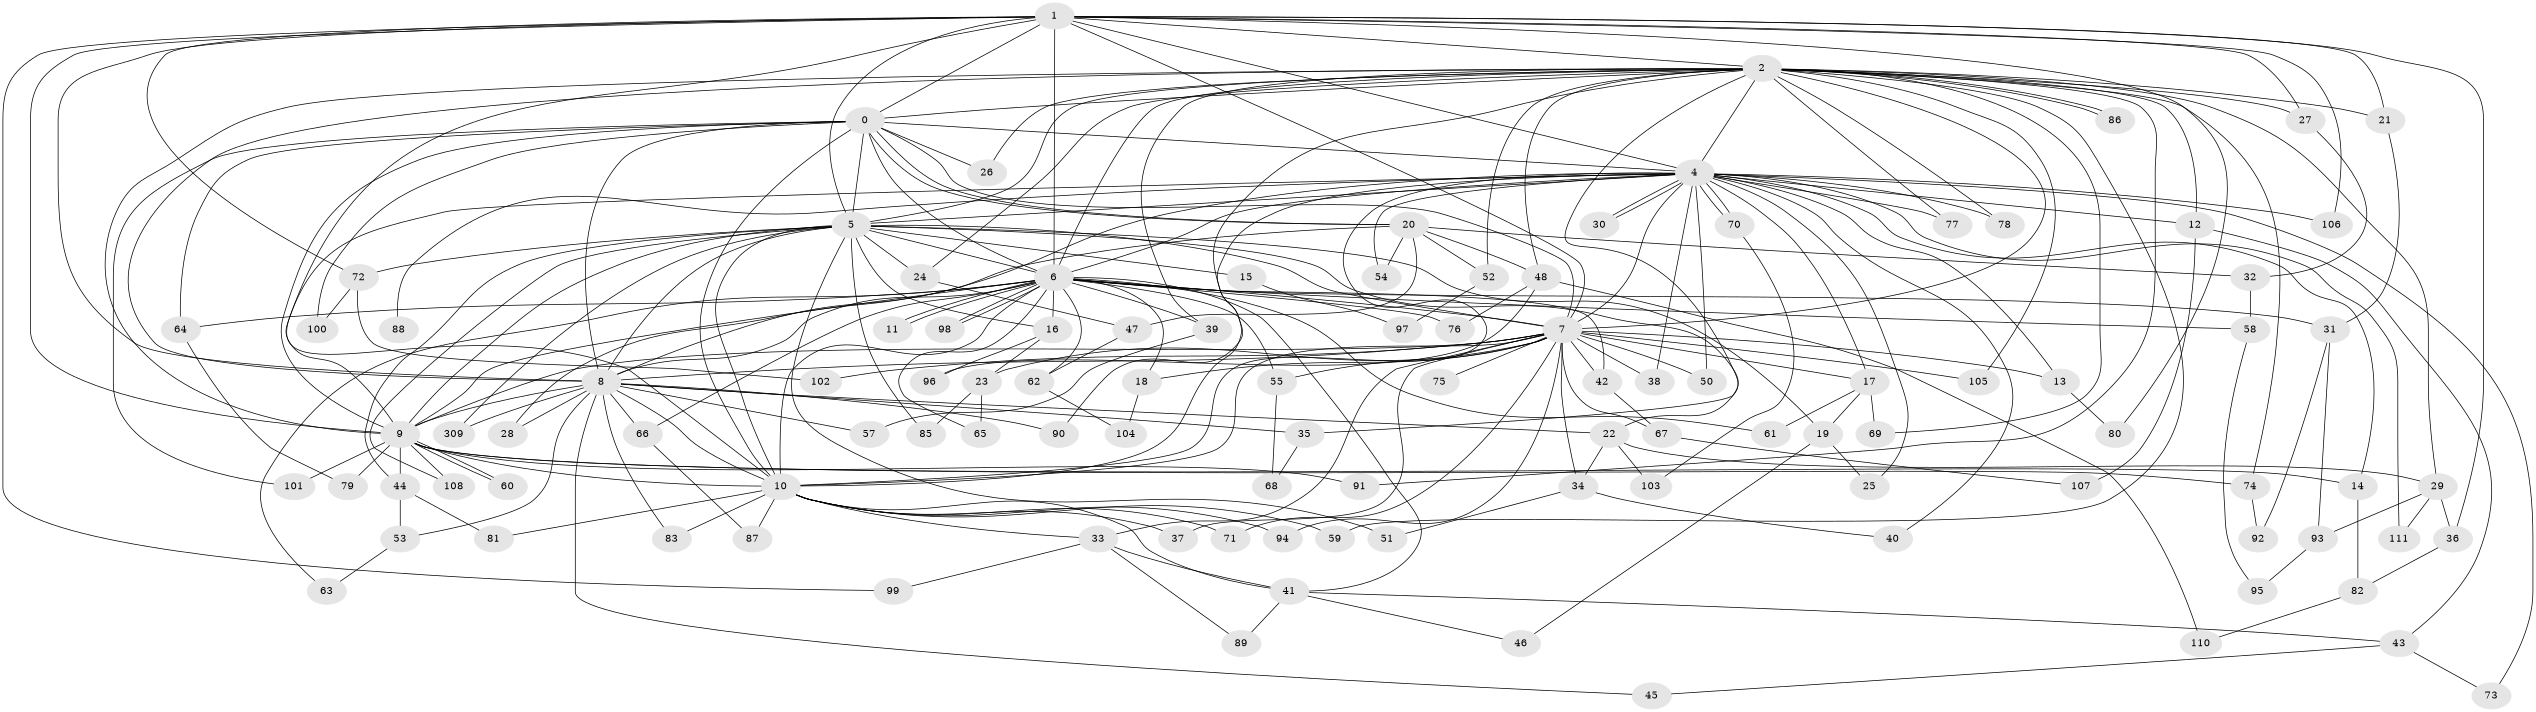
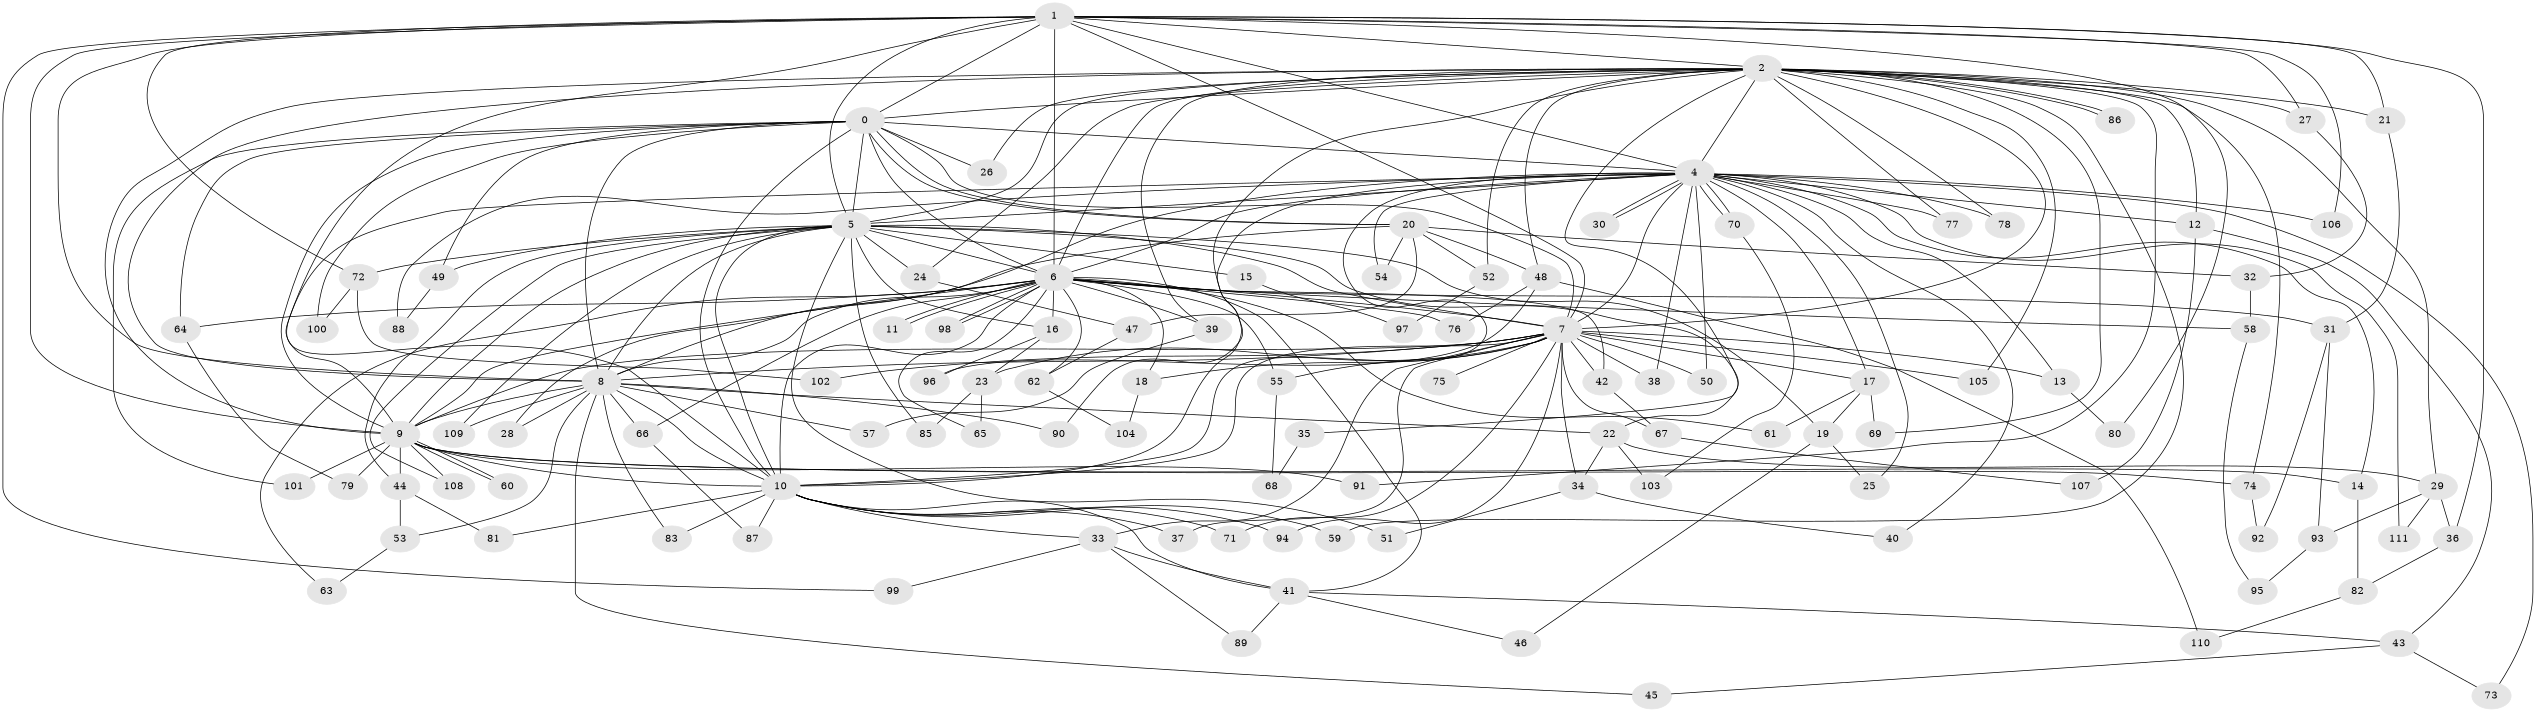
node "49": added
edge "8" -- "35": removed
node "309": label "309" -> "109"
